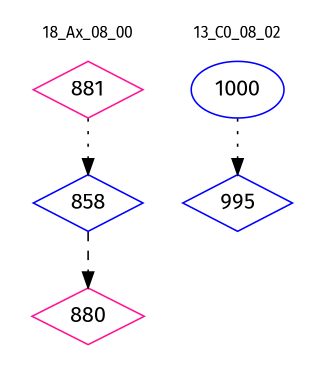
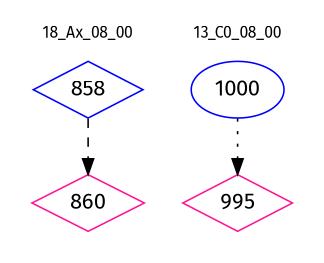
cluster "13_C0_08_02": label "13_C0_08_02" -> "13_C0_08_00"
node "881": removed
node "995": color blue -> deeppink
node "880": label "880" -> "860"
